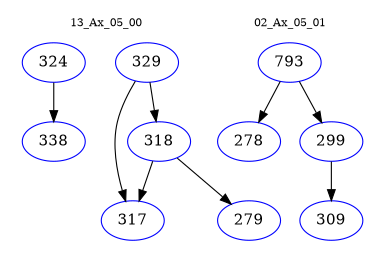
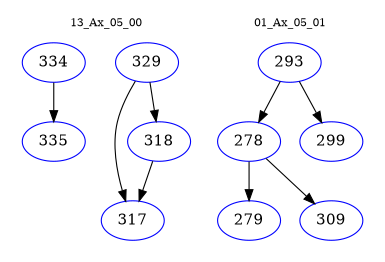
cluster "02_Ax_05_01": label "02_Ax_05_01" -> "01_Ax_05_01"
node "324": label "324" -> "334"
node "793": label "793" -> "293"
node "338": label "338" -> "335"
edge "318" -> "279": now "278" -> "279"
edge "299" -> "309": now "278" -> "309"
